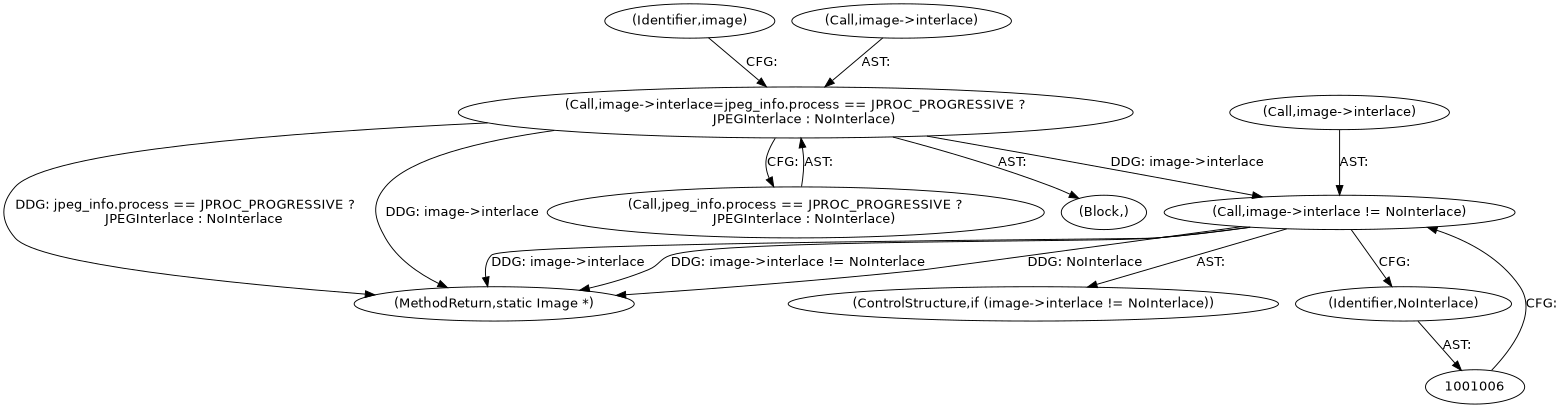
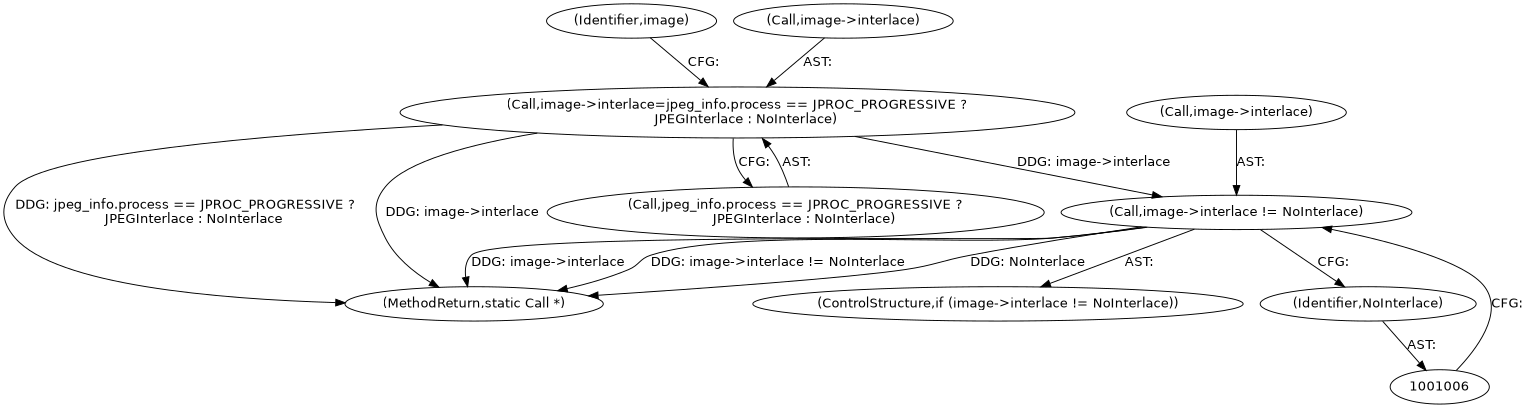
node "(Block,)": removed
node "(MethodReturn,static Image *)": label "(MethodReturn,static Image *)" -> "(MethodReturn,static Call *)"
